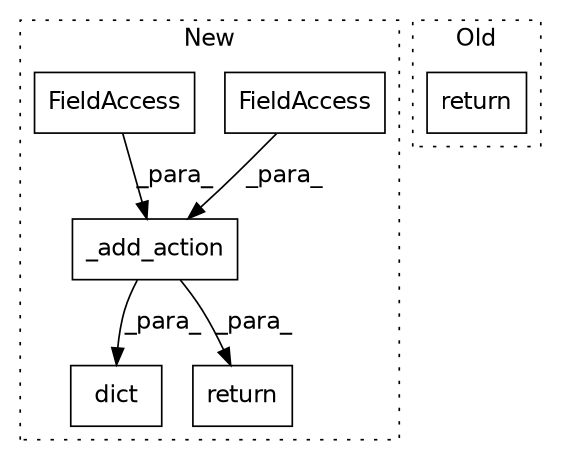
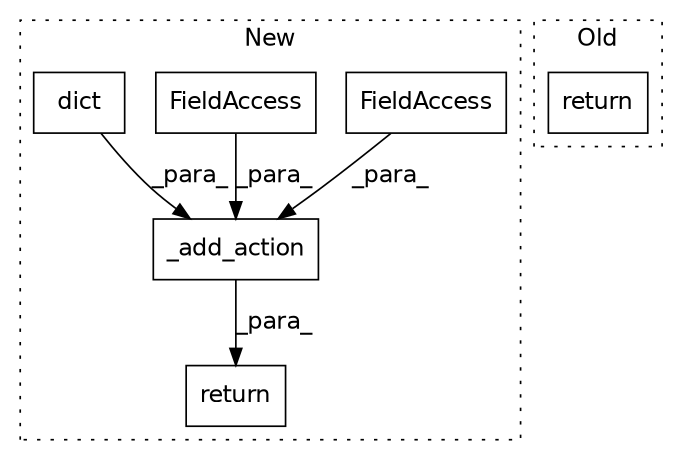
edge "_add_action" -> "dict": reversed
